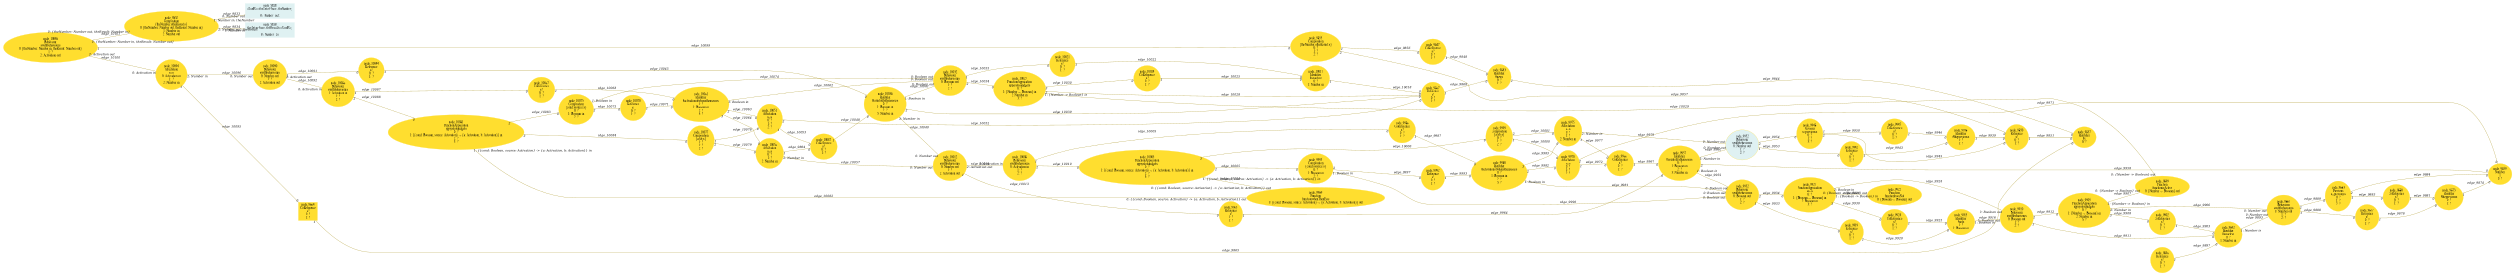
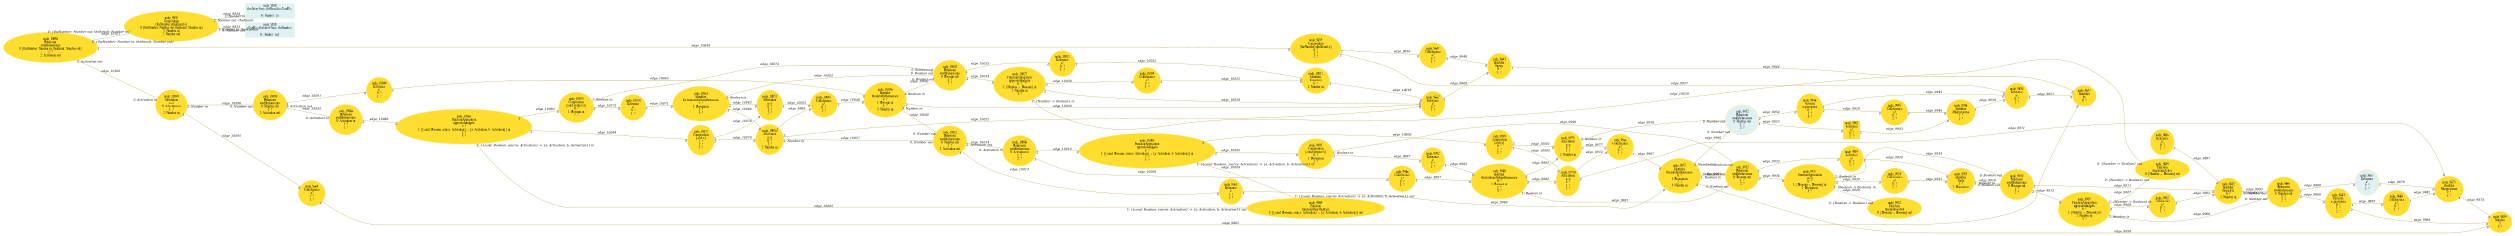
node "node_10067 CoReference $? 0: ? 1: ?": removed
edge "node_9970 Affectation $=$ 0: ? 1: ? 2: ?" -- "node_9859 Number 1 0: ?": now "node_9970 Affectation $=$ 0: ? 1: ? 2: ?" -- "node_9873 Identifier #theprevious$ 0: ? 1: ?"
edge "node_9867 Reference $! 0: ? 1: ?" -- "node_10051 Affectation $=$ 0: ? 1: ? 2: ?": now "node_9867 Reference $! 0: ? 1: ?" -- "node_10056 Affectation $=$ 0: ? 1: ? 2: Number in"
node "node_9942 Reference $! 0: ? 1: ?": shape ellipse -> box
node "node_9864 CoReference $? 0: ? 1: ?": shape box -> ellipse
node "node_9877 Reference $! 0: ? 1: ?": fillcolor #ffde2f -> #dff1f2
